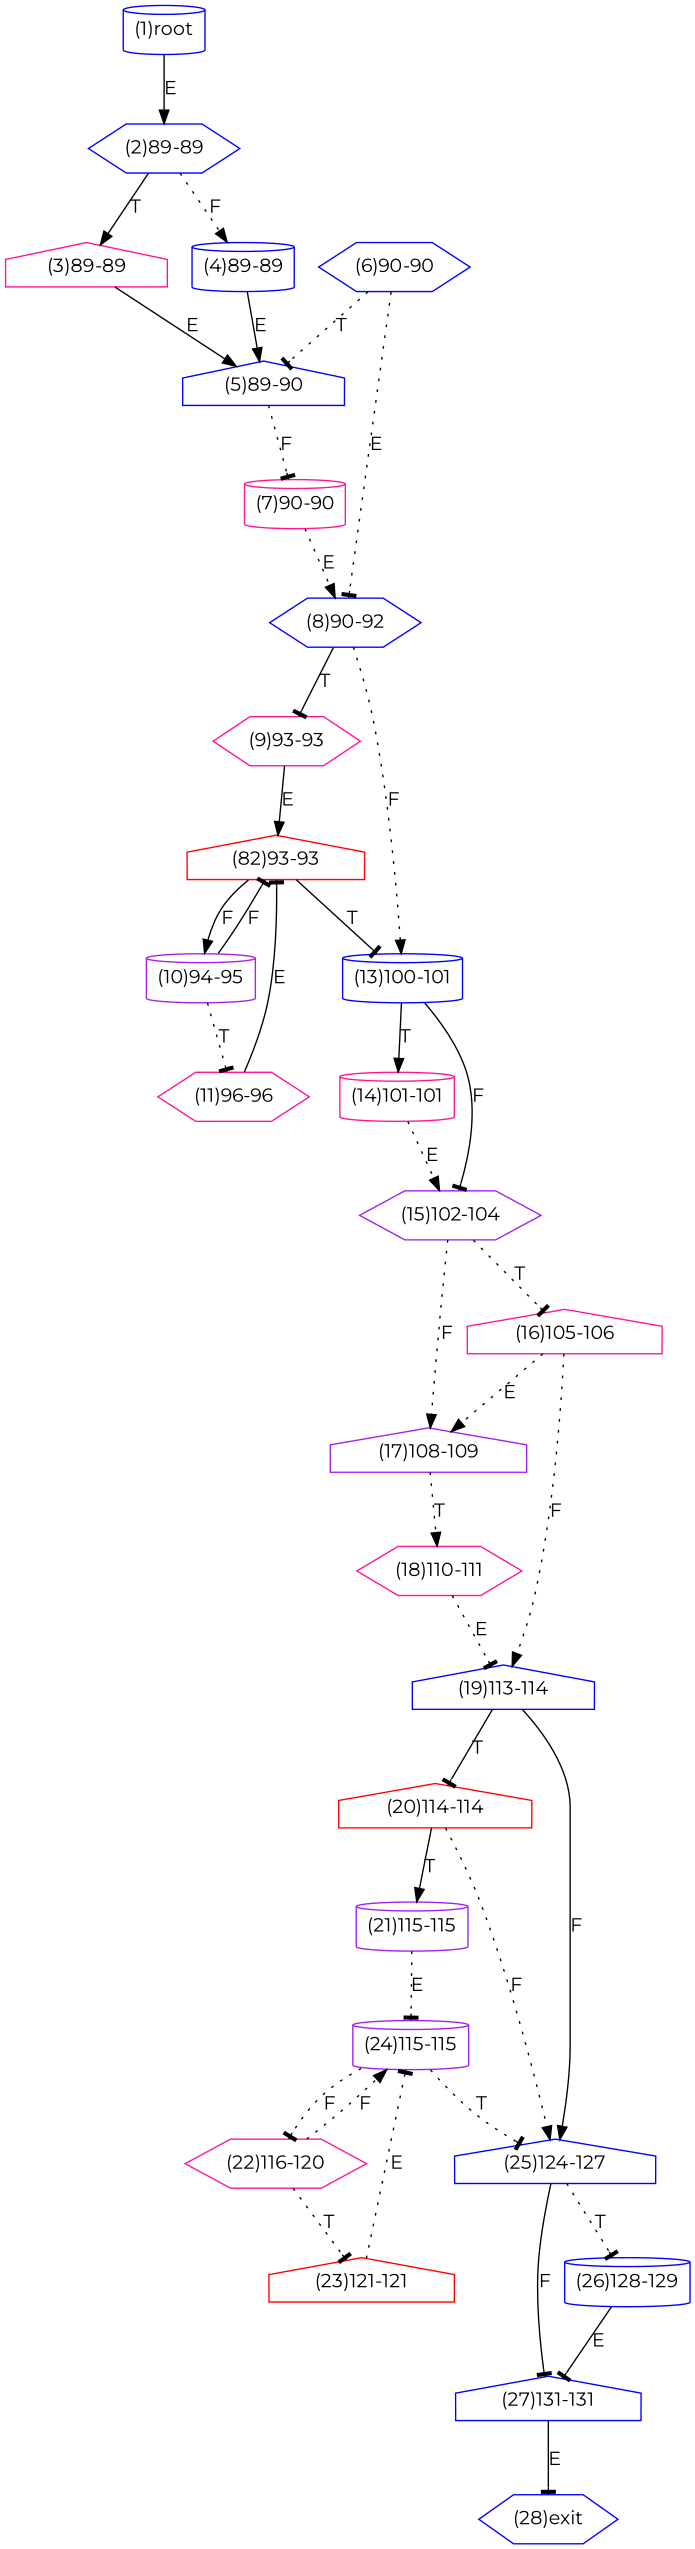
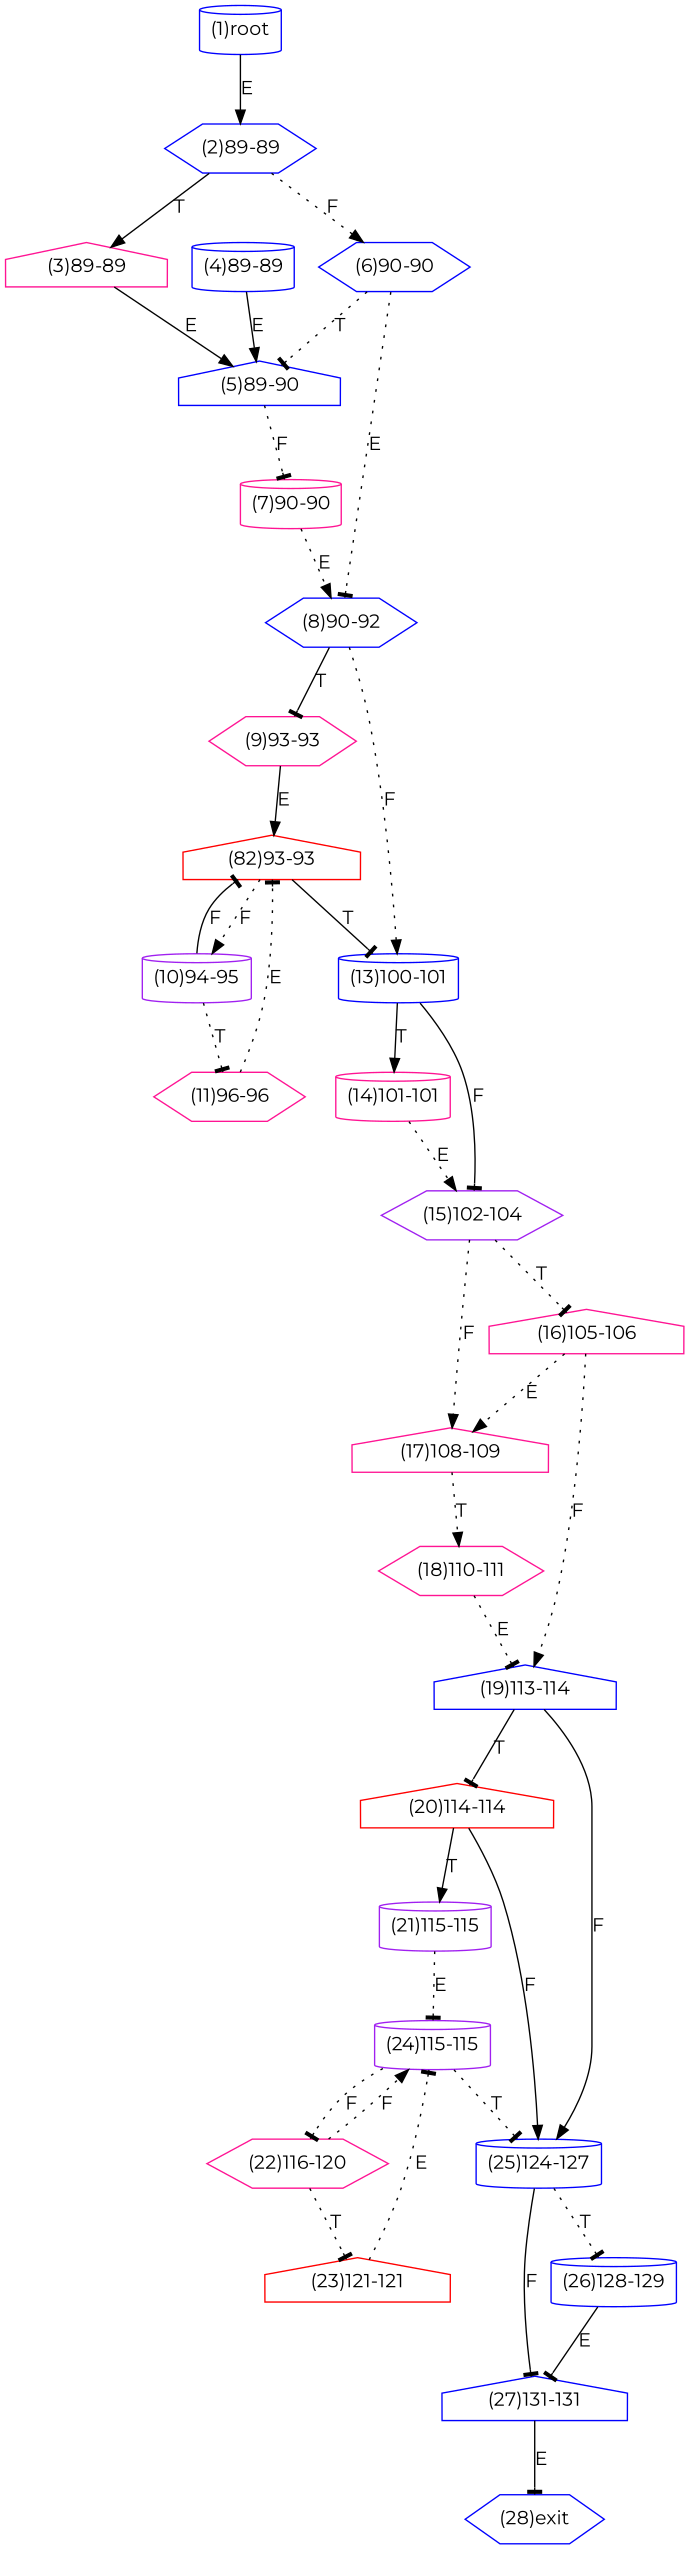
edge "(2)89-89" -> "(4)89-89": now "(2)89-89" -> "(6)90-90"
edge "(82)93-93" -> "(10)94-95": style solid -> dotted
edge "(11)96-96" -> "(82)93-93": style solid -> dotted
node "(17)108-109": color purple -> deeppink
edge "(20)114-114" -> "(25)124-127": style dotted -> solid
node "(25)124-127": shape house -> cylinder
